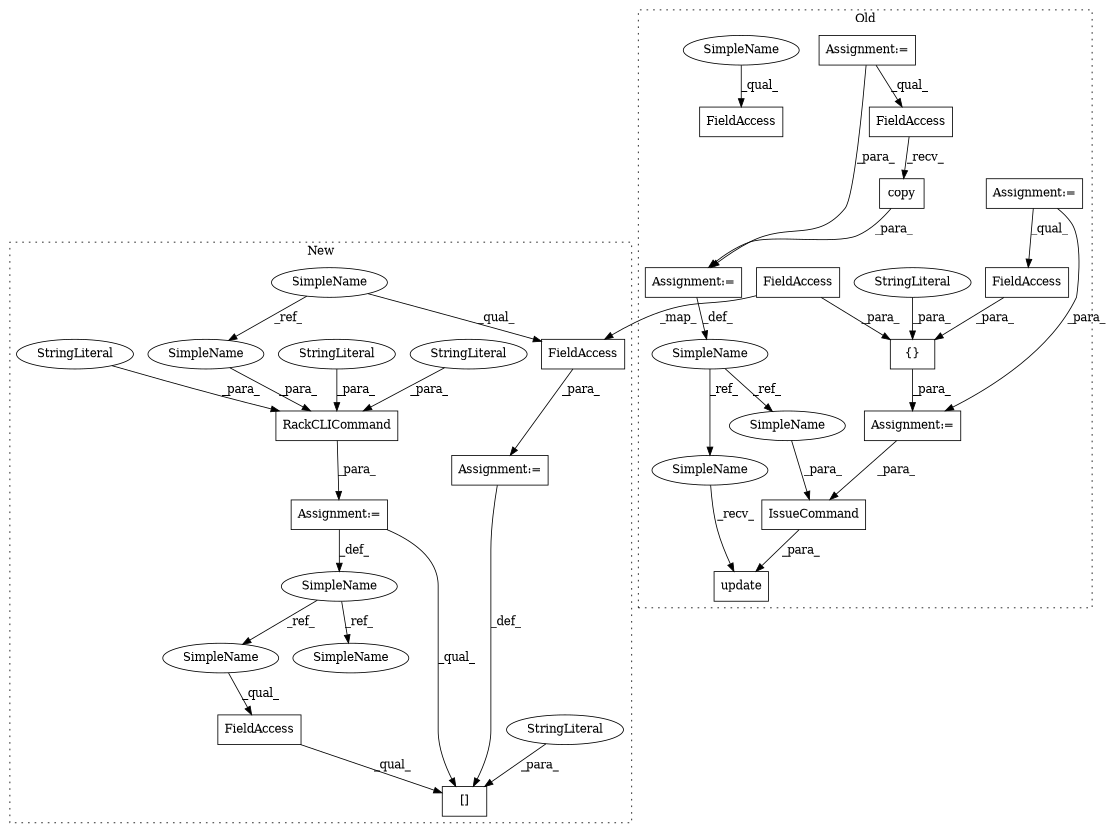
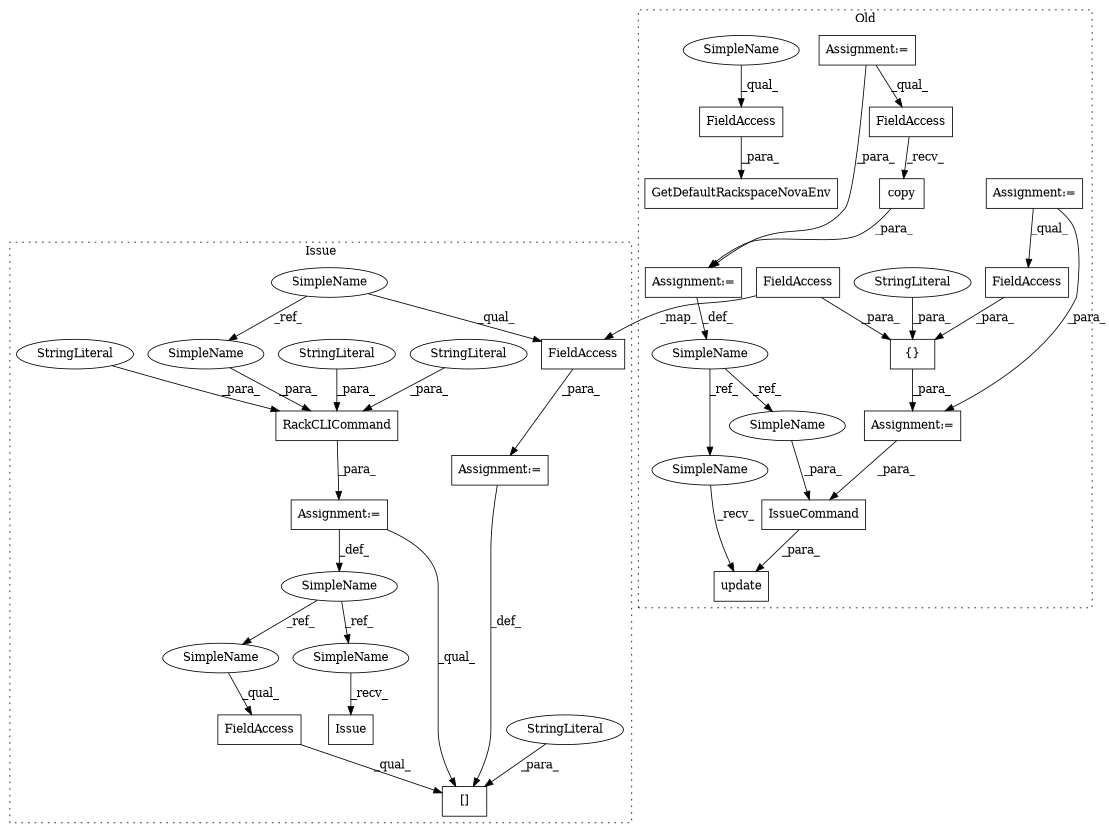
node "GetDefaultRackspaceNovaEnv": added
cluster "New": label "New" -> "Issue"
node "Issue": added
